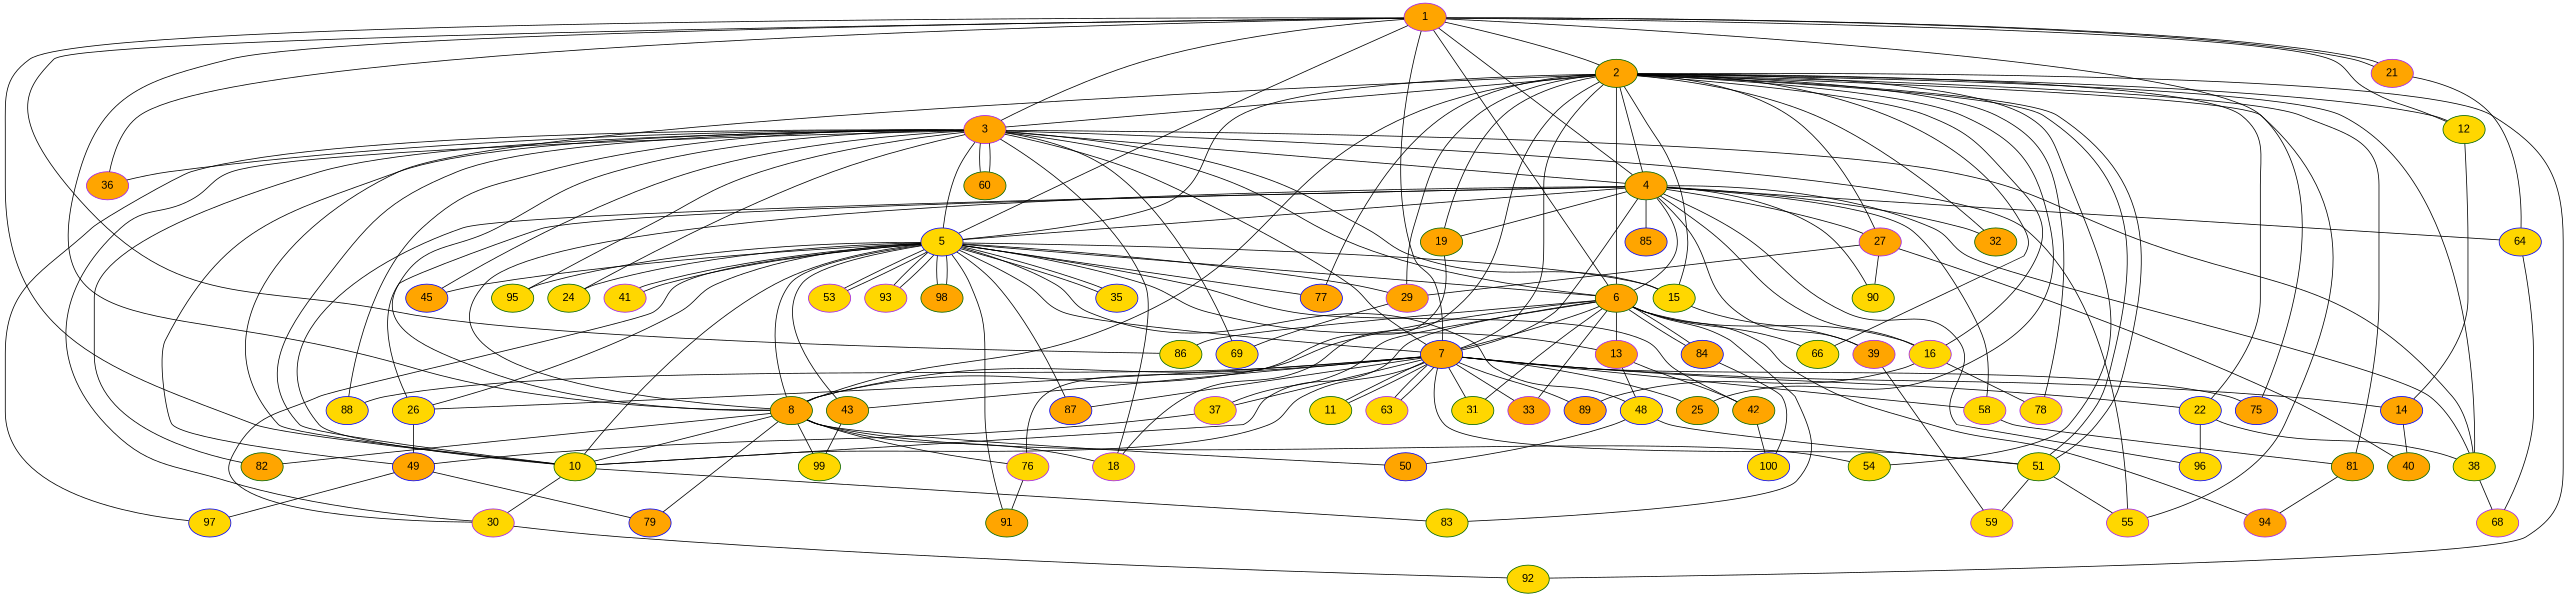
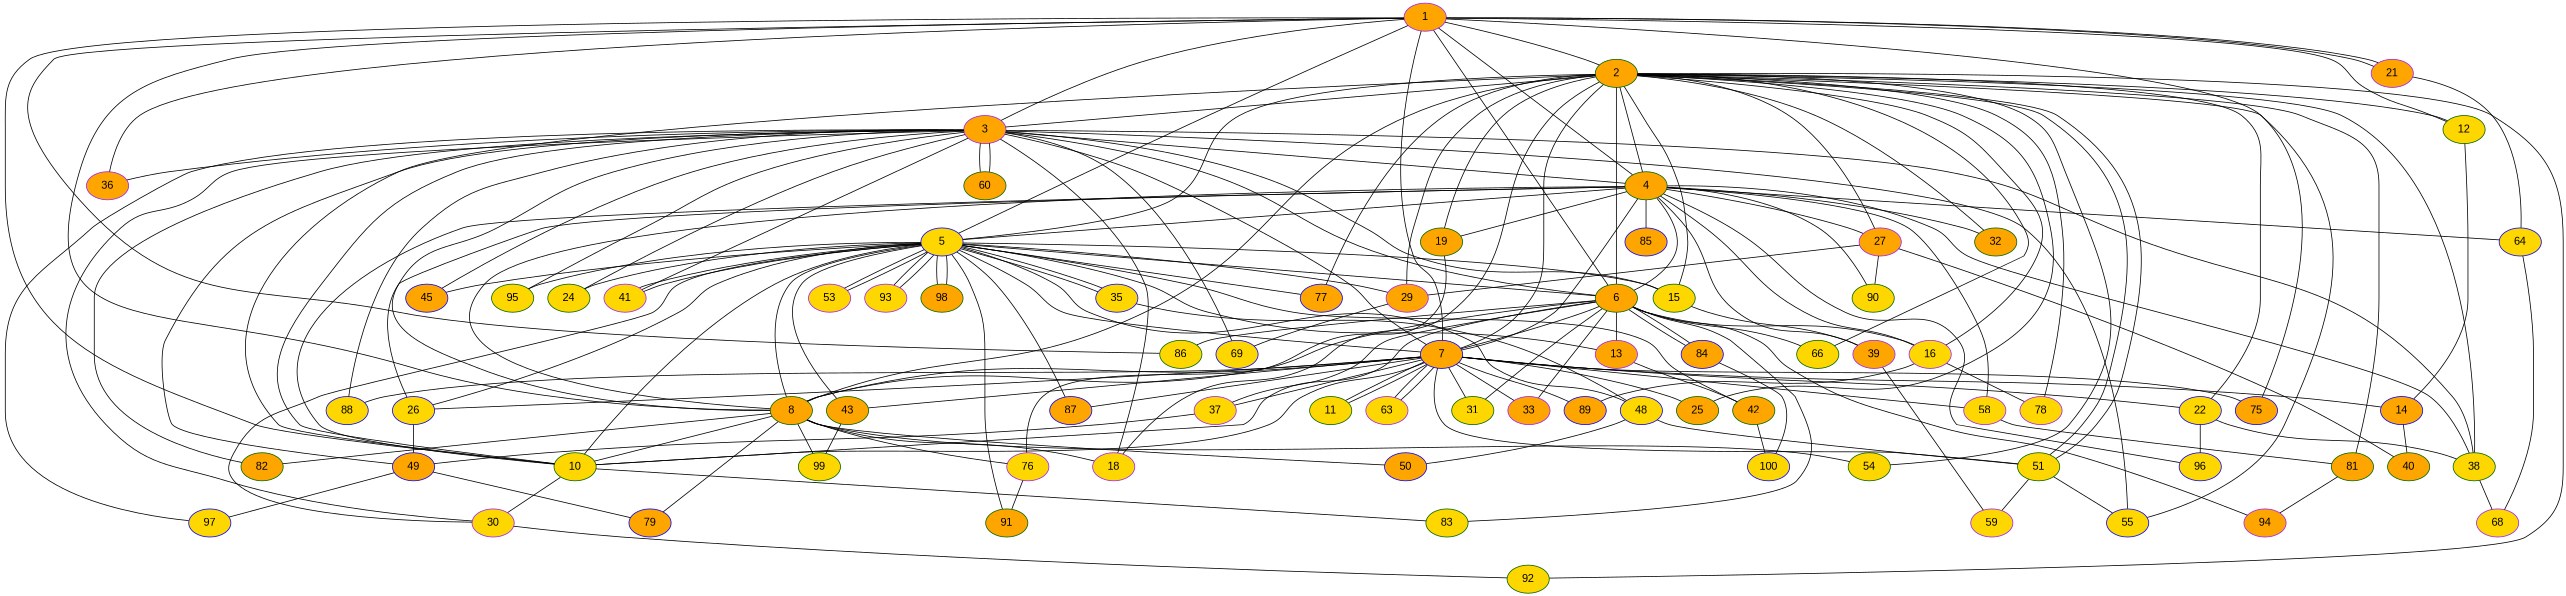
edge "3" -- "5": now "3" -- "41"
edge "13" -- "48": now "35" -- "48"
node "55": color purple -> blue
